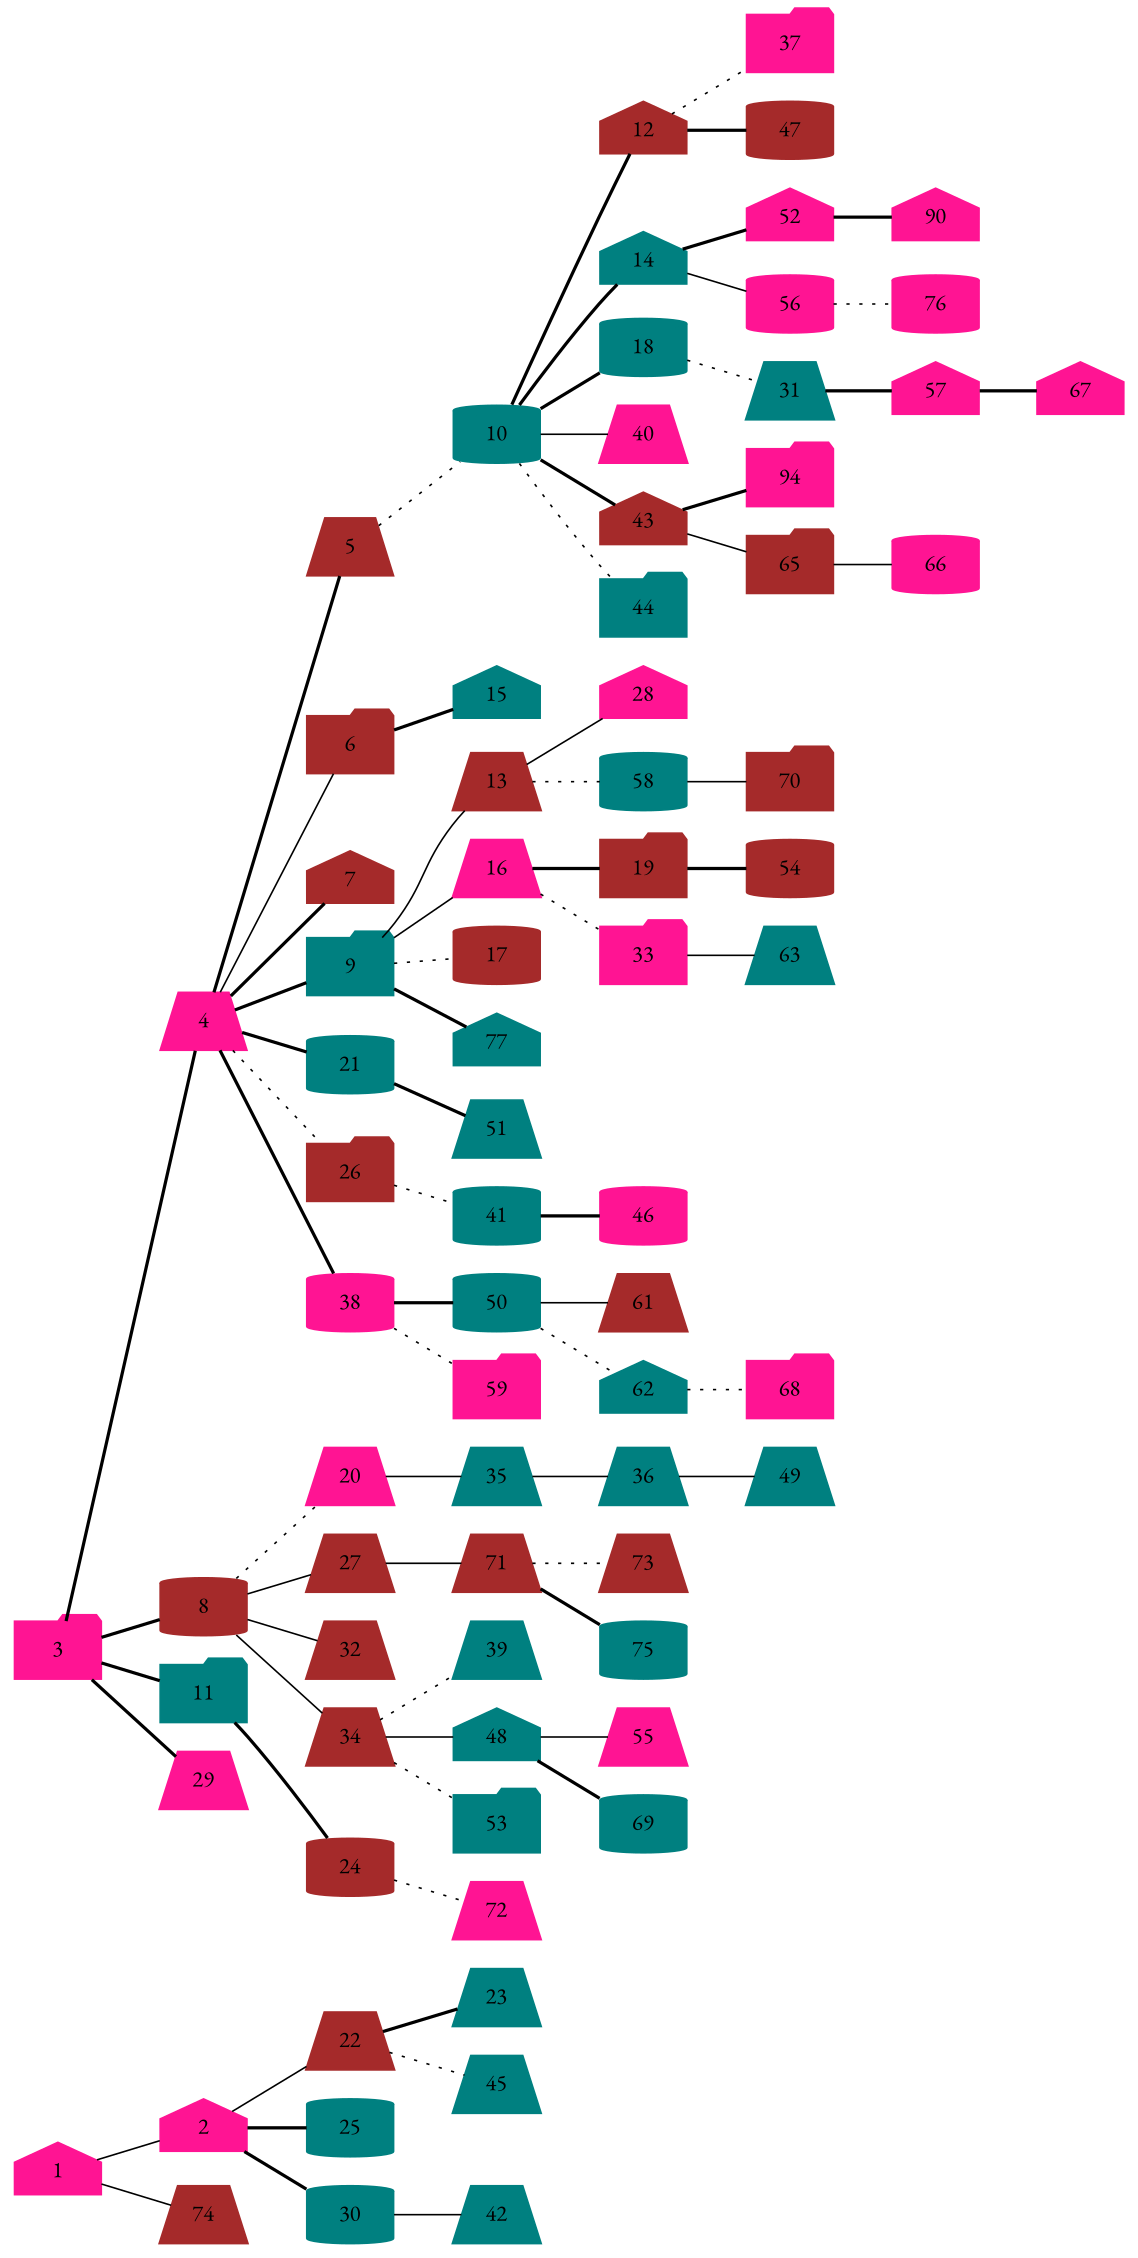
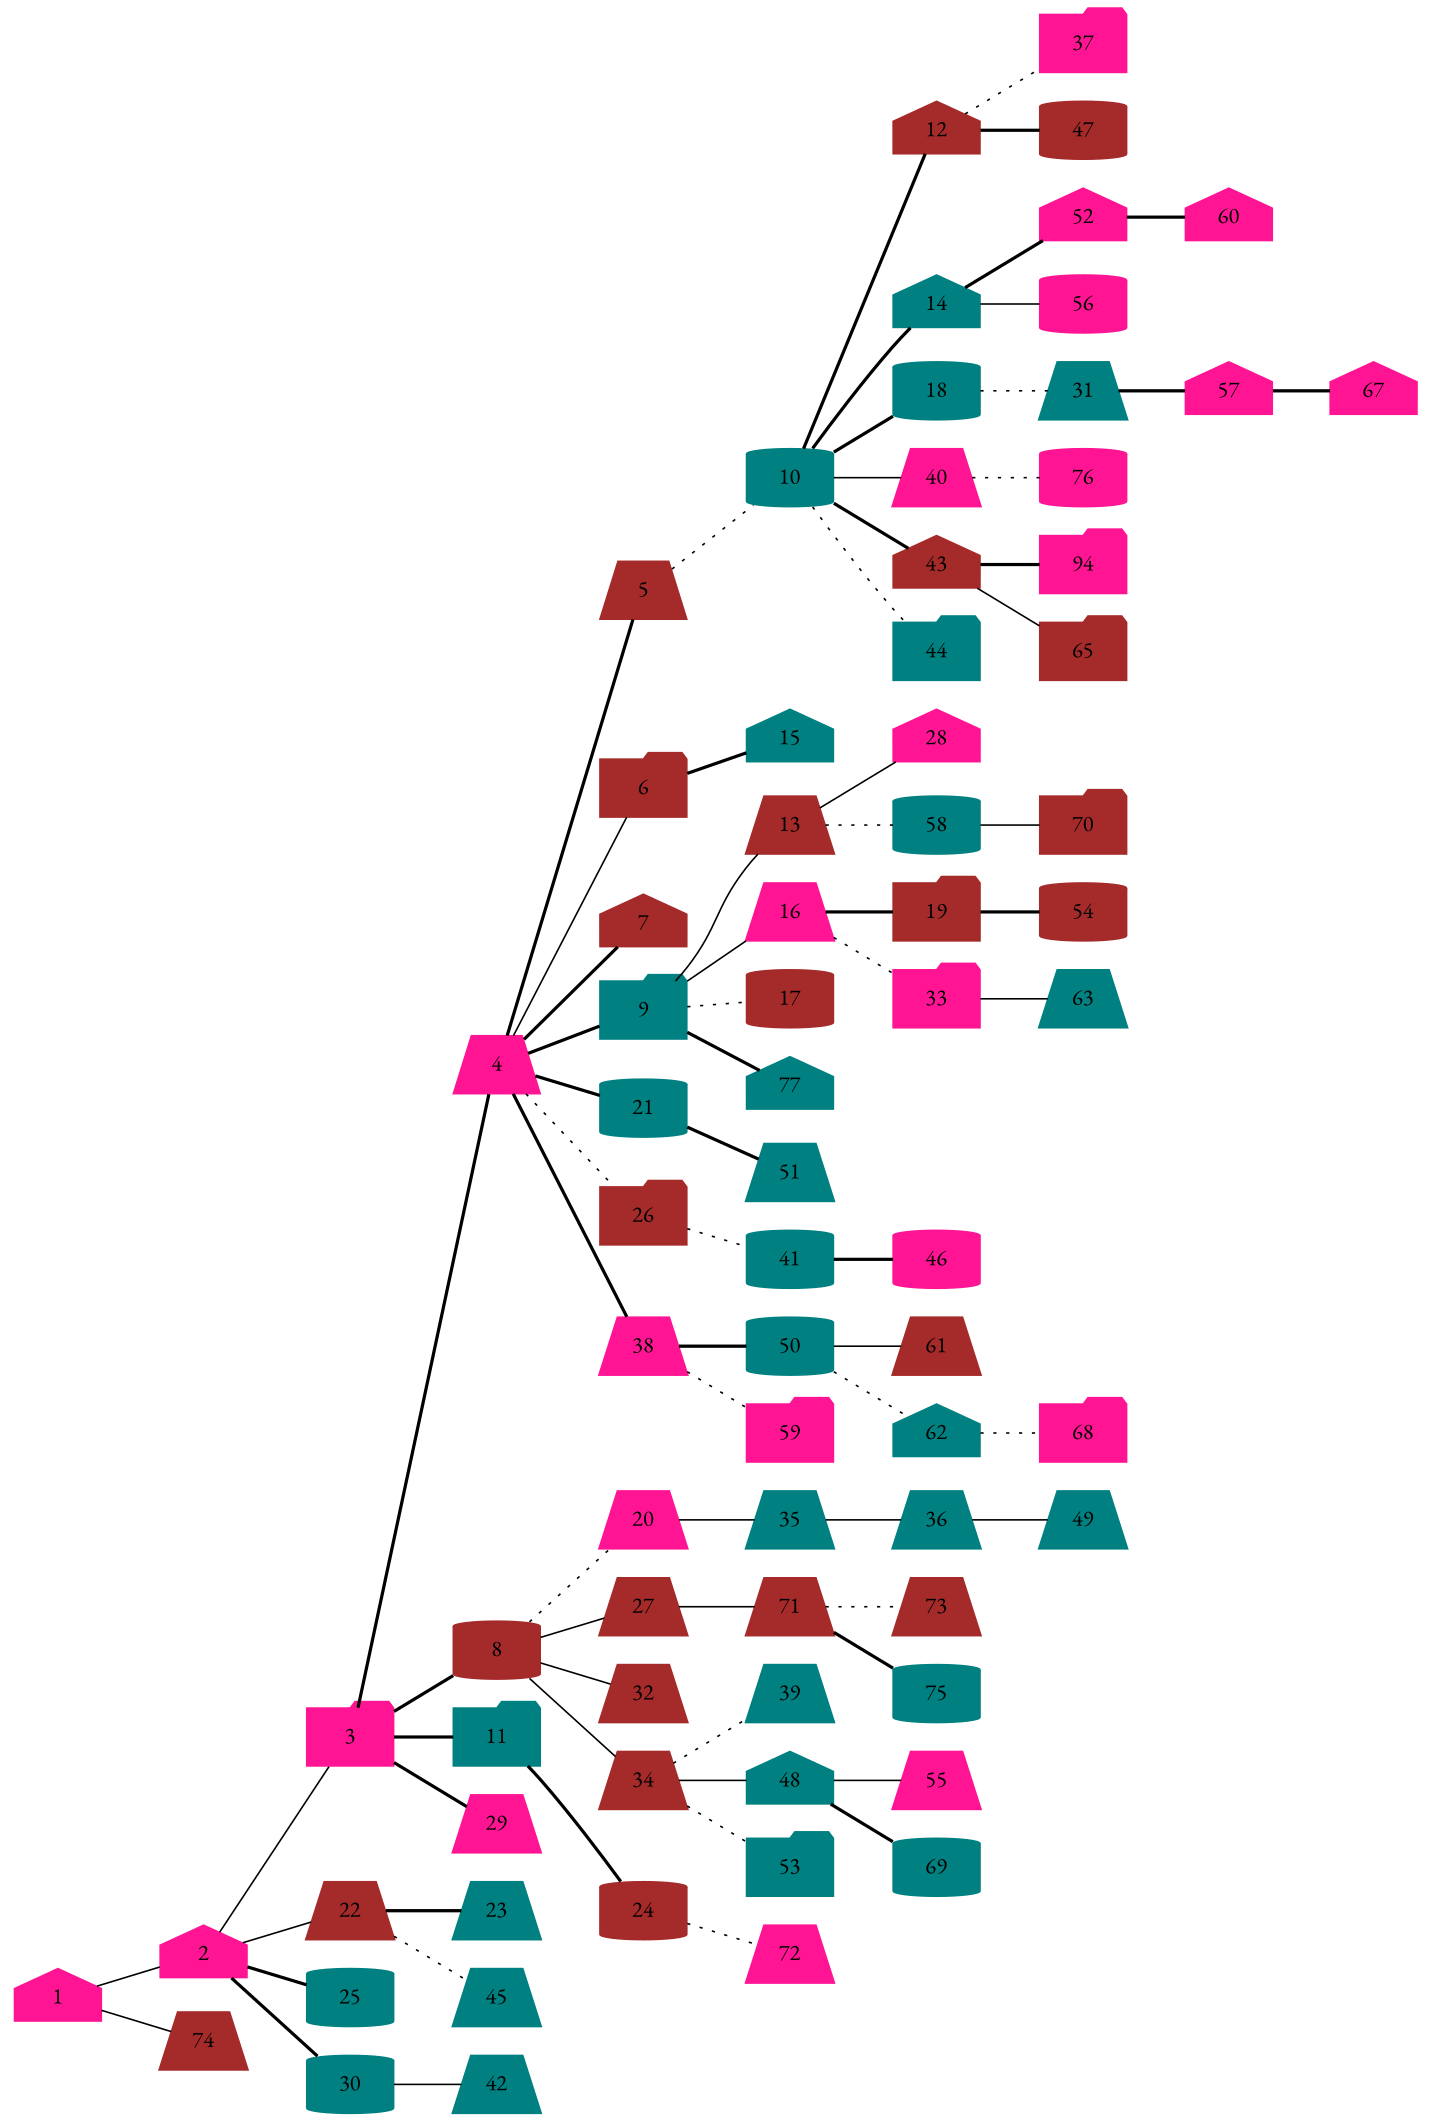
node "90": label "90" -> "60"
edge "56" -- "76": now "40" -- "76"
node "66": removed
node "38": shape cylinder -> trapezium
edge "3" -- "2": added
